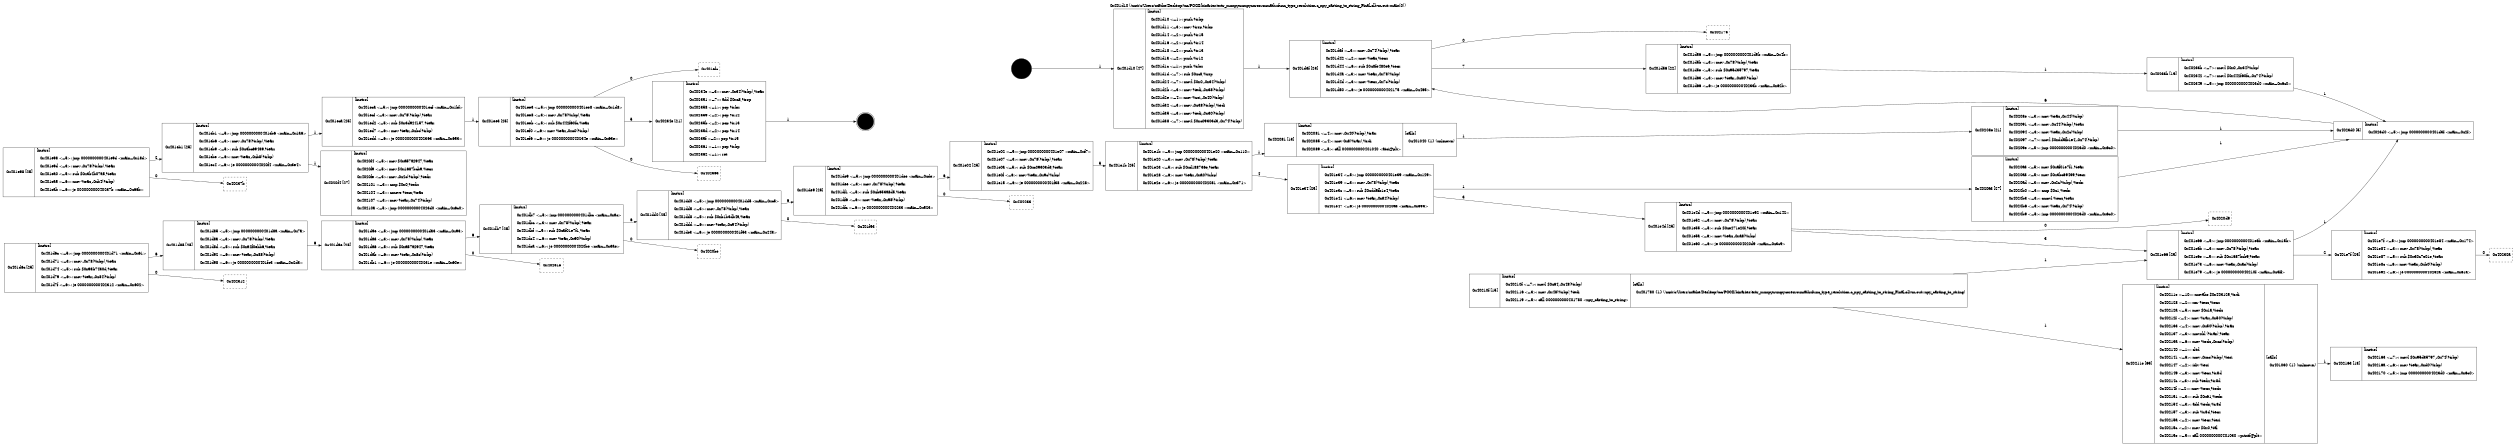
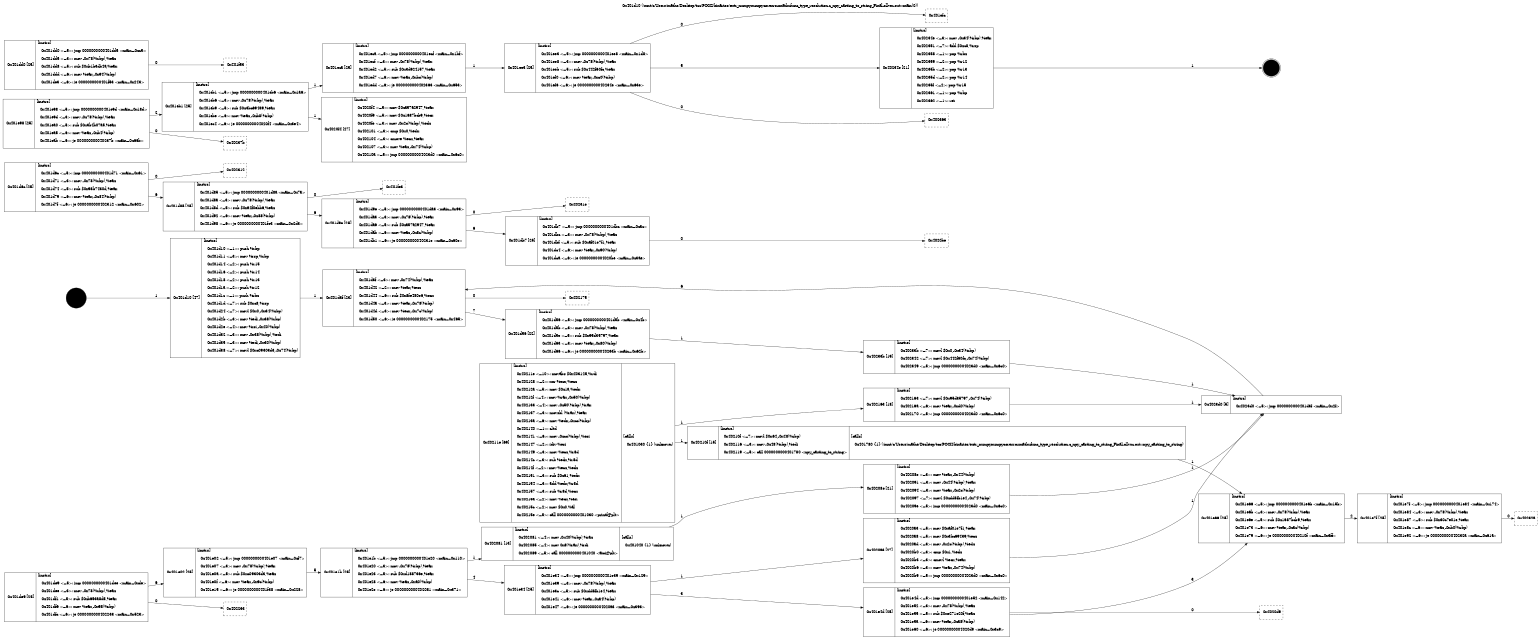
node "0x401fe3": added
edge "0x401e66 [25]" -> "0x4023d0 [5]": now "0x402163 [18]" -> "0x4023d0 [5]"
edge "0x401dd0 [25]" -> "0x401de9 [25]": removed, label "6"
edge "0x401db7 [25]" -> "0x401dd0 [25]": removed, label "6"
edge "0x40210f [15]" -> "0x40211e [69]": reversed
